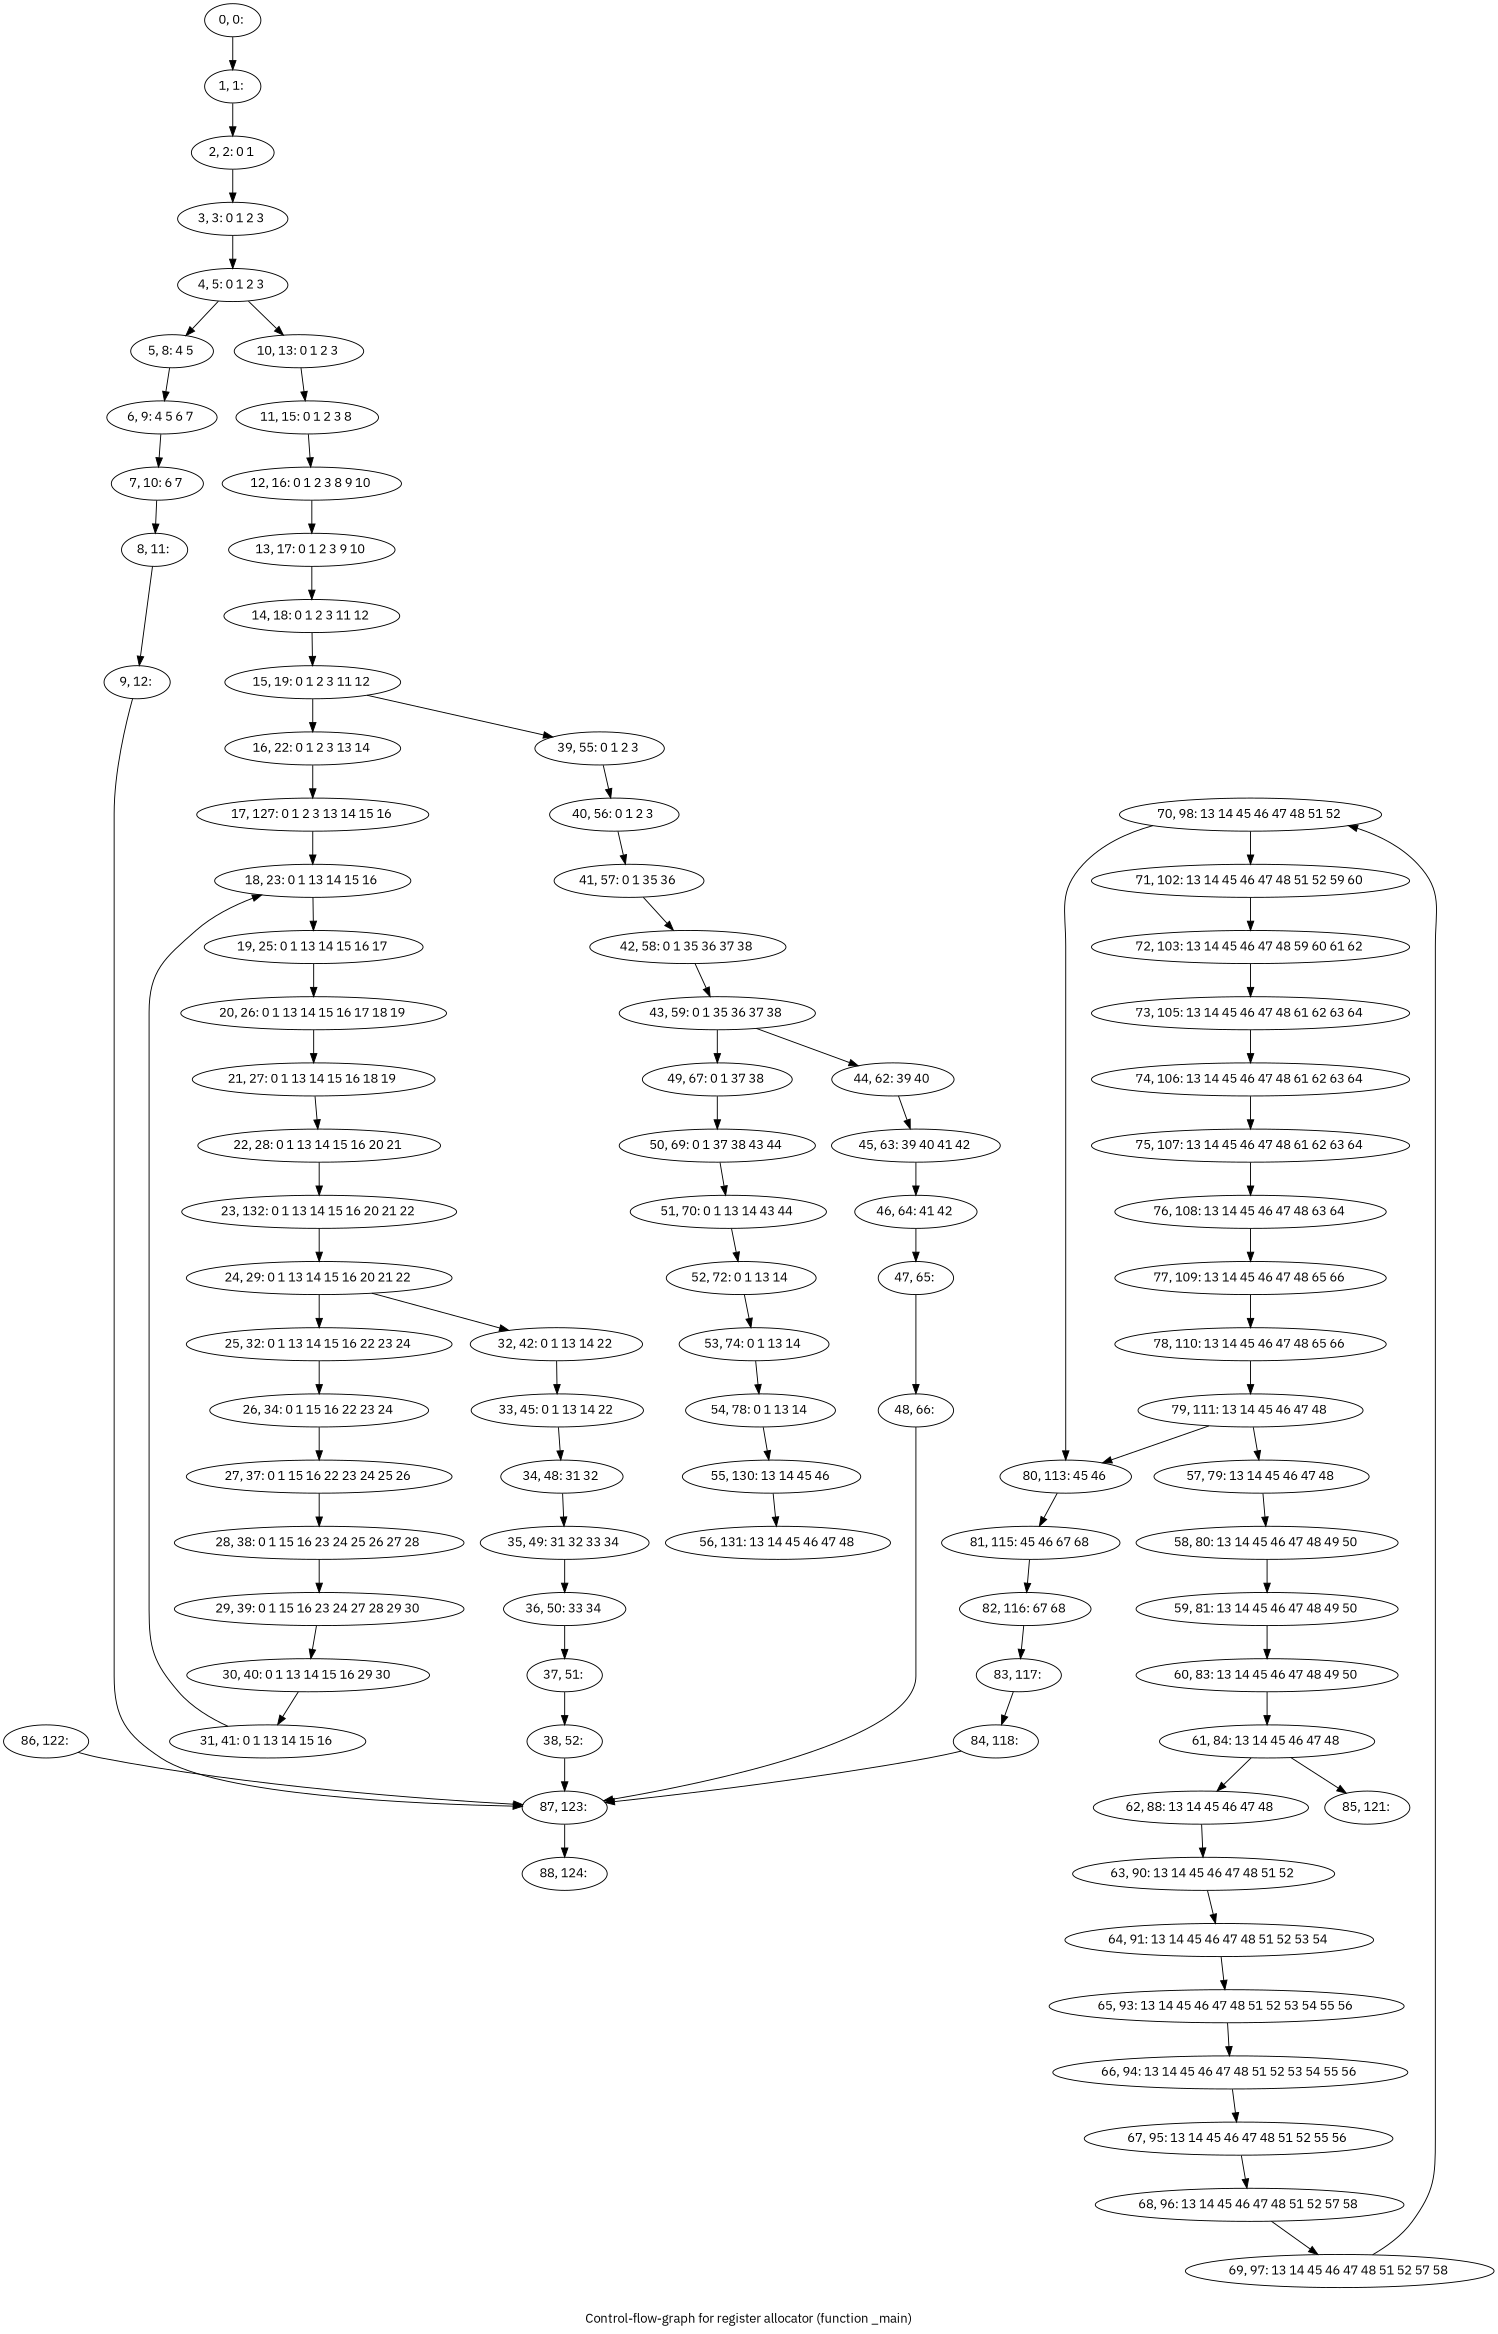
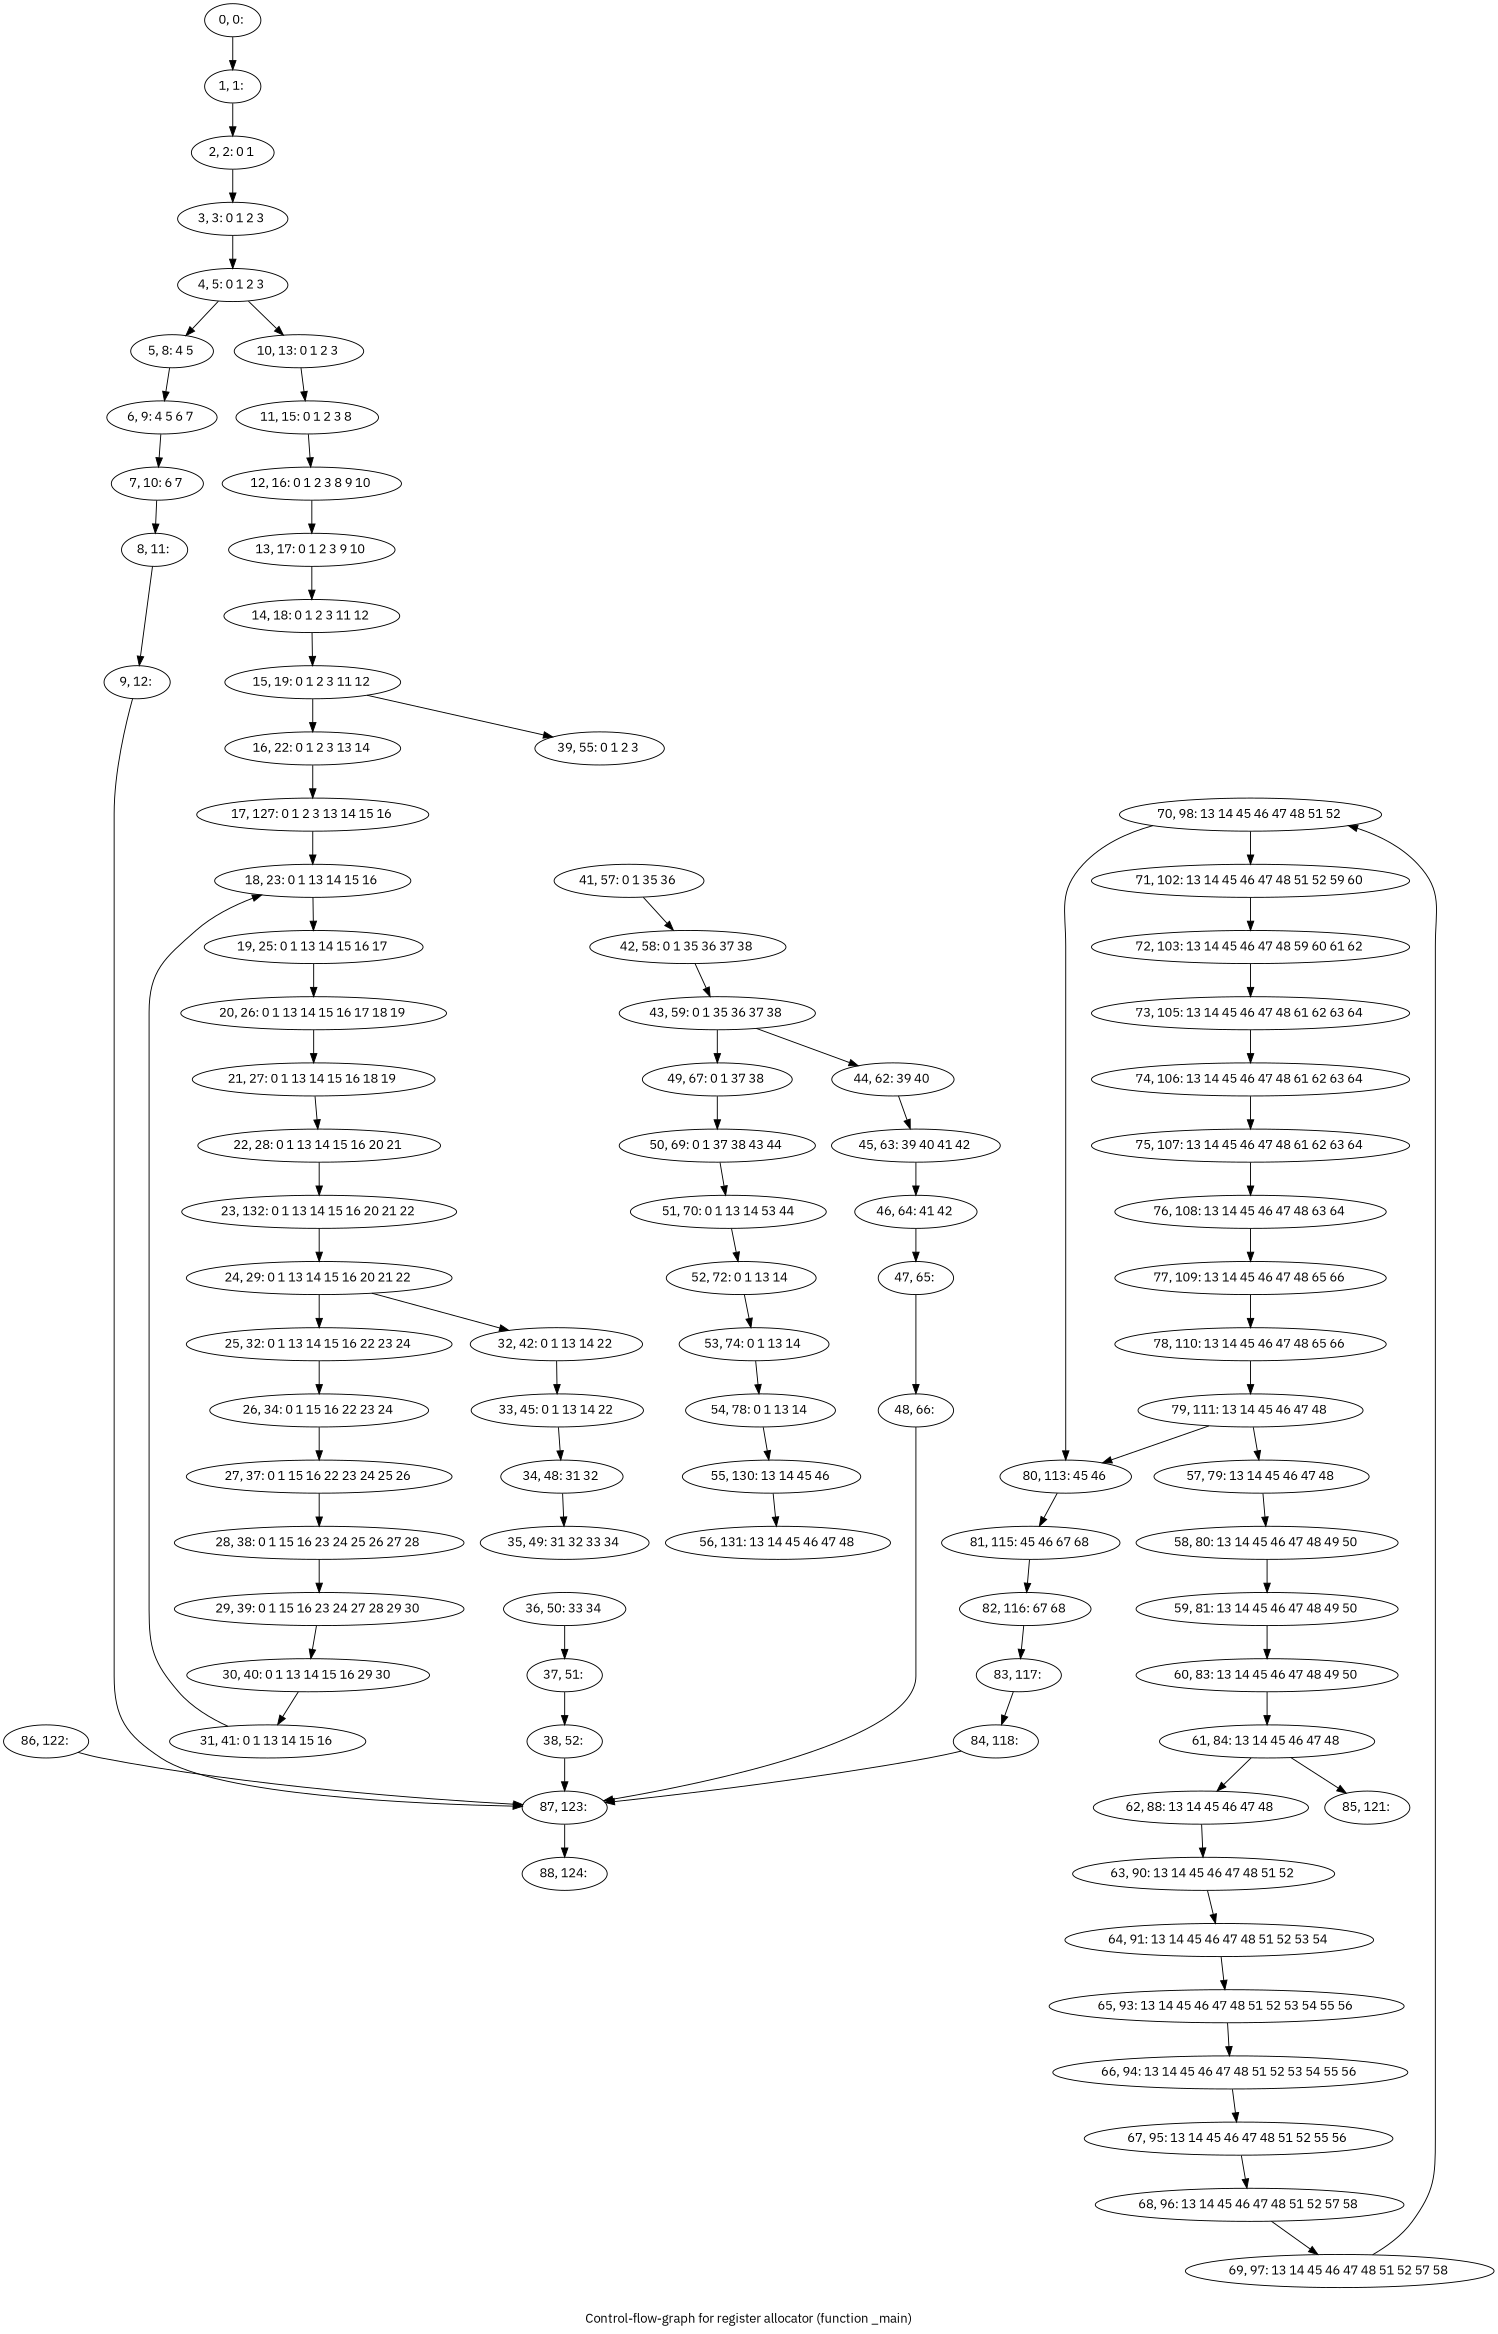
node "40, 56: 0 1 2 3": removed
node "51, 70: 0 1 13 14 43 44": label "51, 70: 0 1 13 14 43 44" -> "51, 70: 0 1 13 14 53 44"
edge "35, 49: 31 32 33 34" -> "36, 50: 33 34": removed
